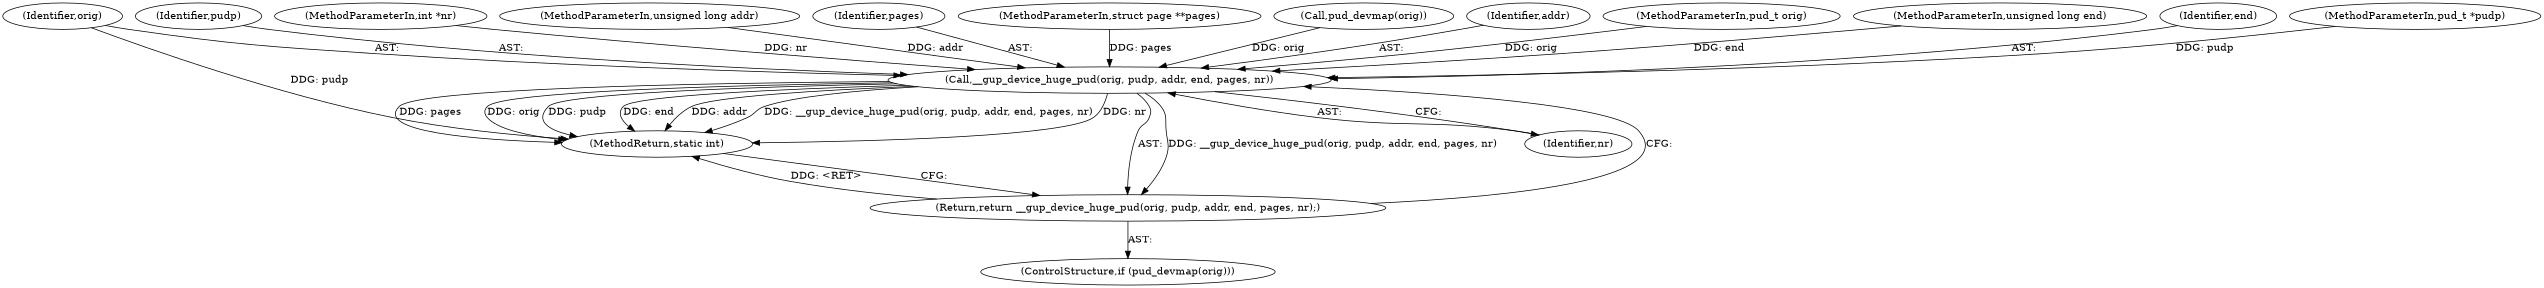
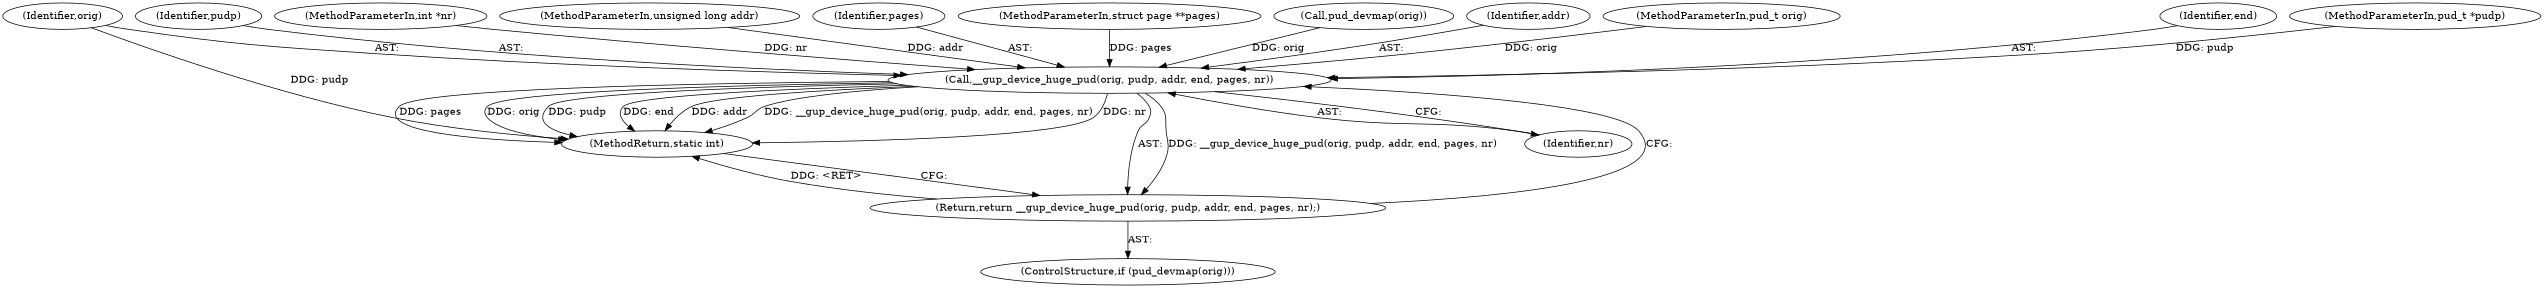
node "(MethodParameterIn,unsigned long end)": removed
